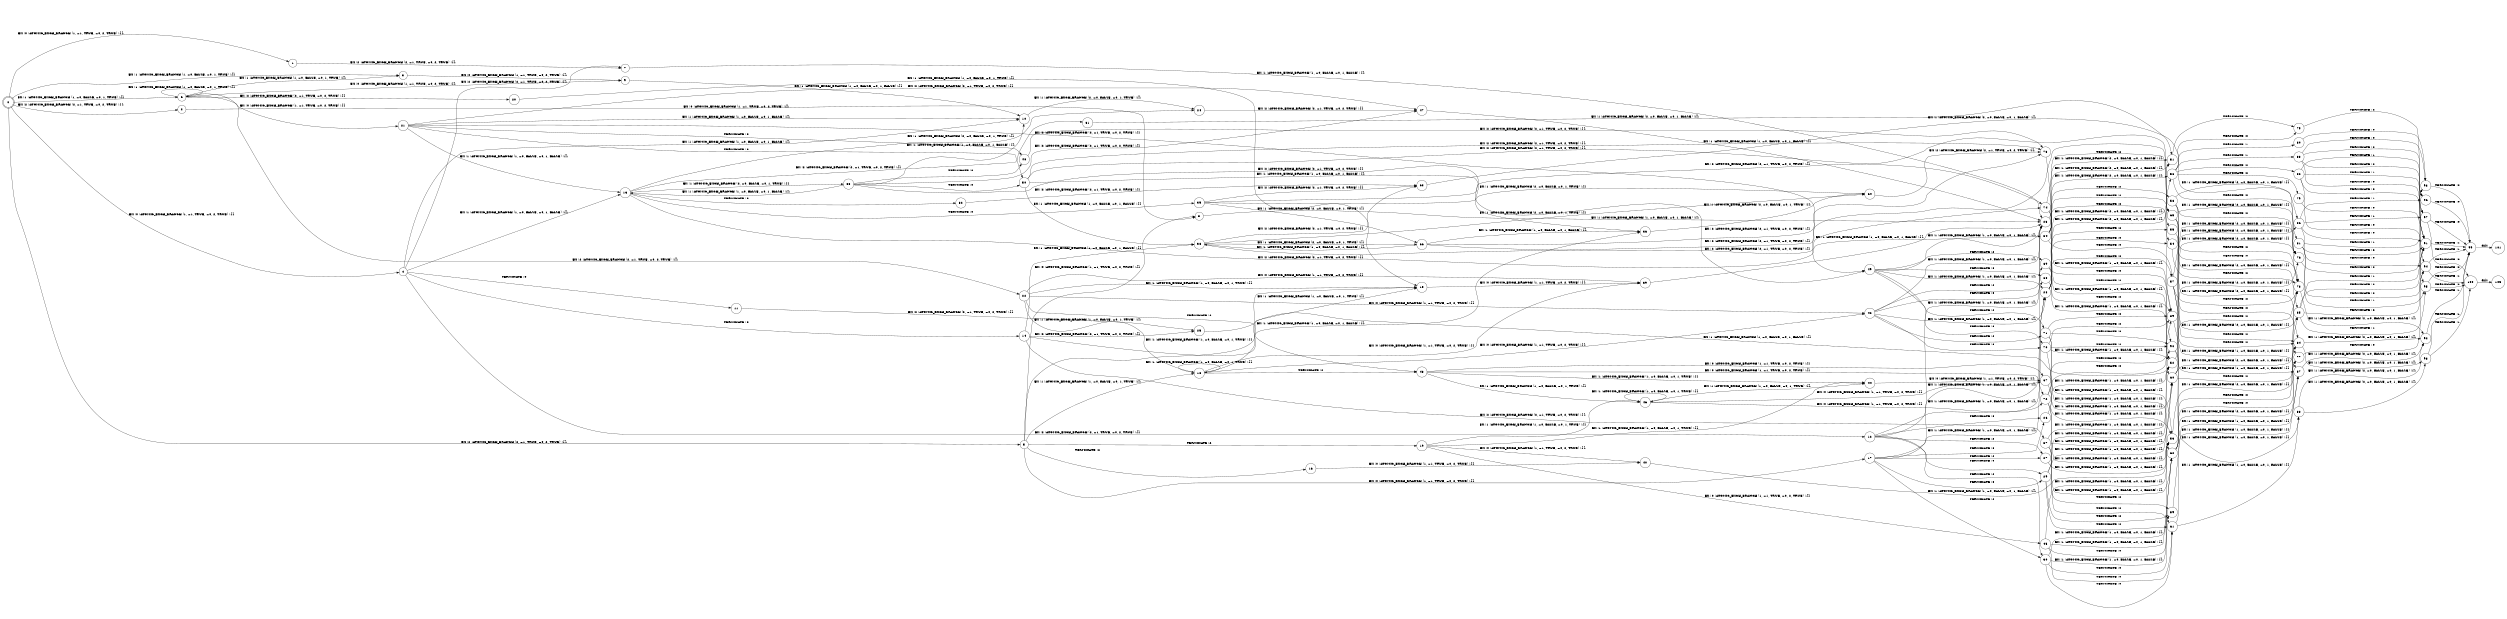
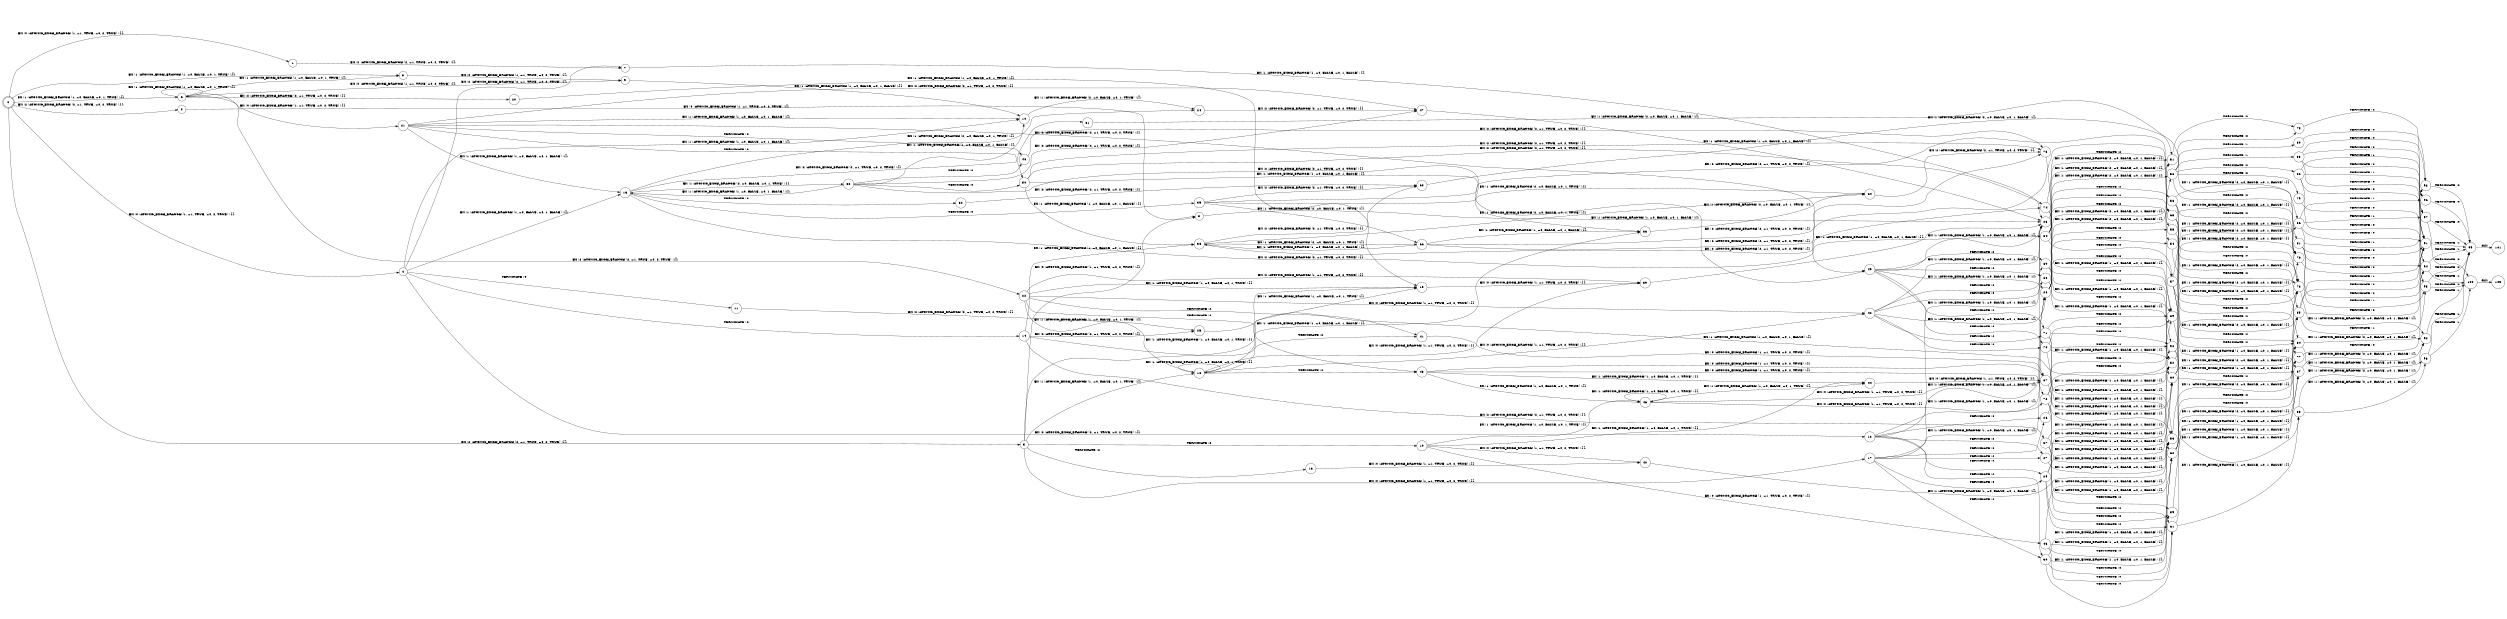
node "41": added
